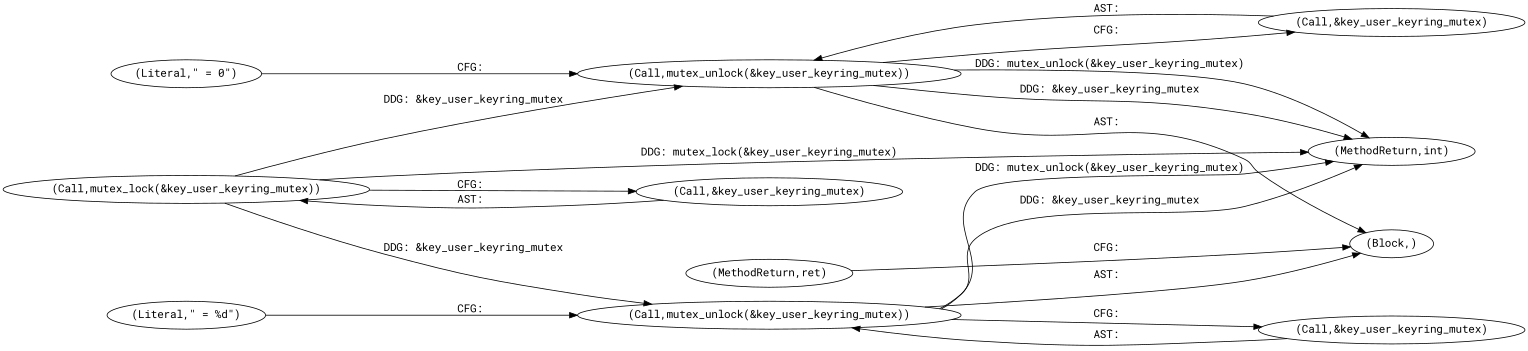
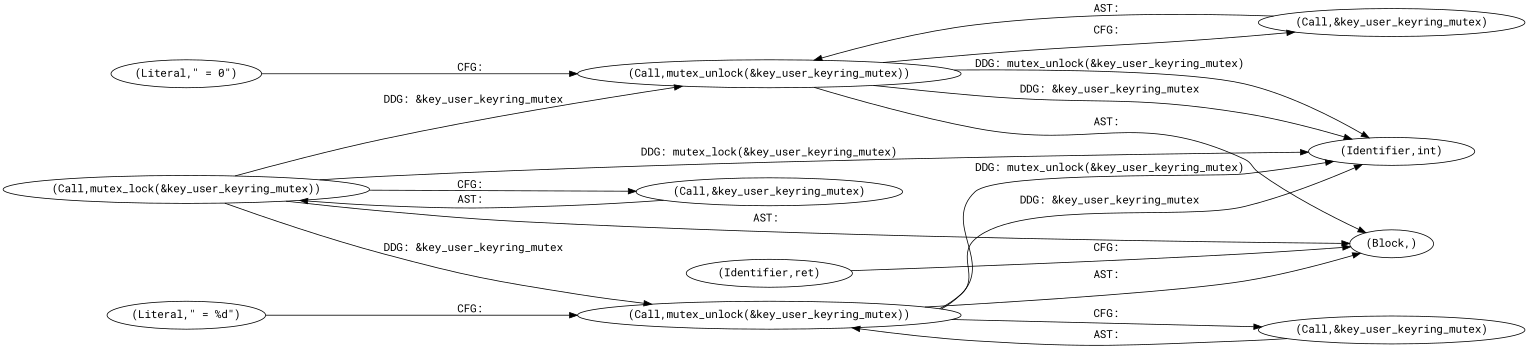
node "(MethodReturn,int)": label "(MethodReturn,int)" -> "(Identifier,int)"
edge "(Call,mutex_lock(&key_user_keyring_mutex))" -> "(Block,)": added, label "AST:"
node "(MethodReturn,ret)": label "(MethodReturn,ret)" -> "(Identifier,ret)"
